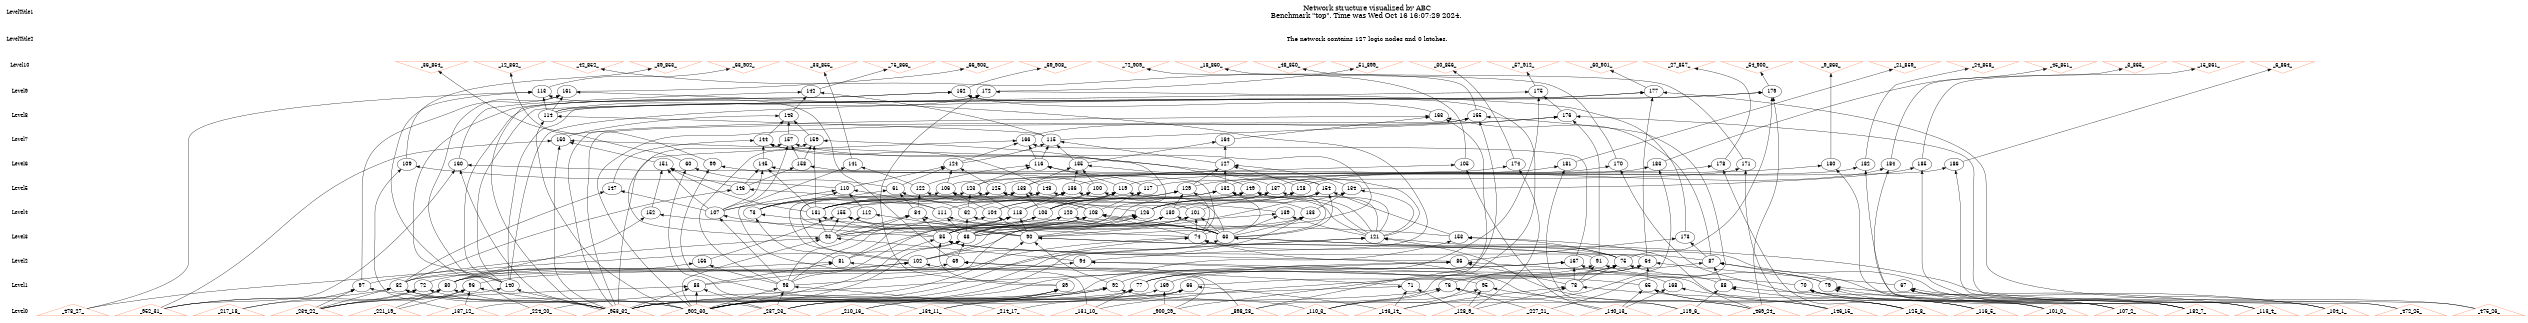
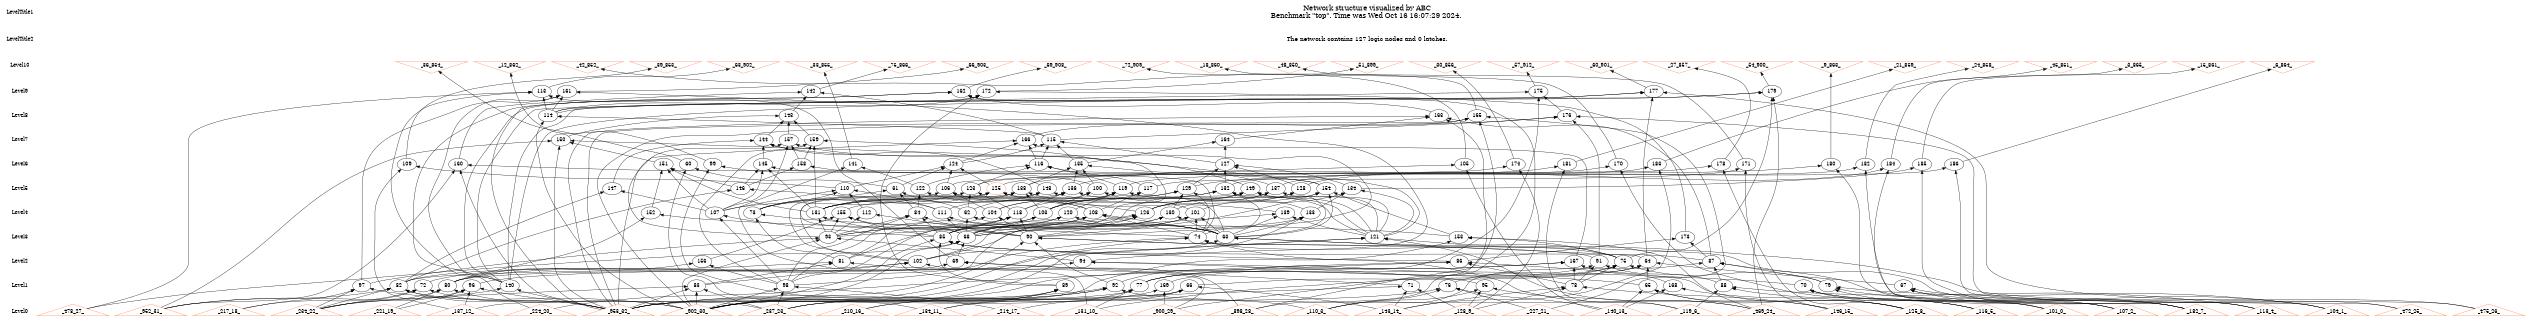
node "125": color black -> coral
